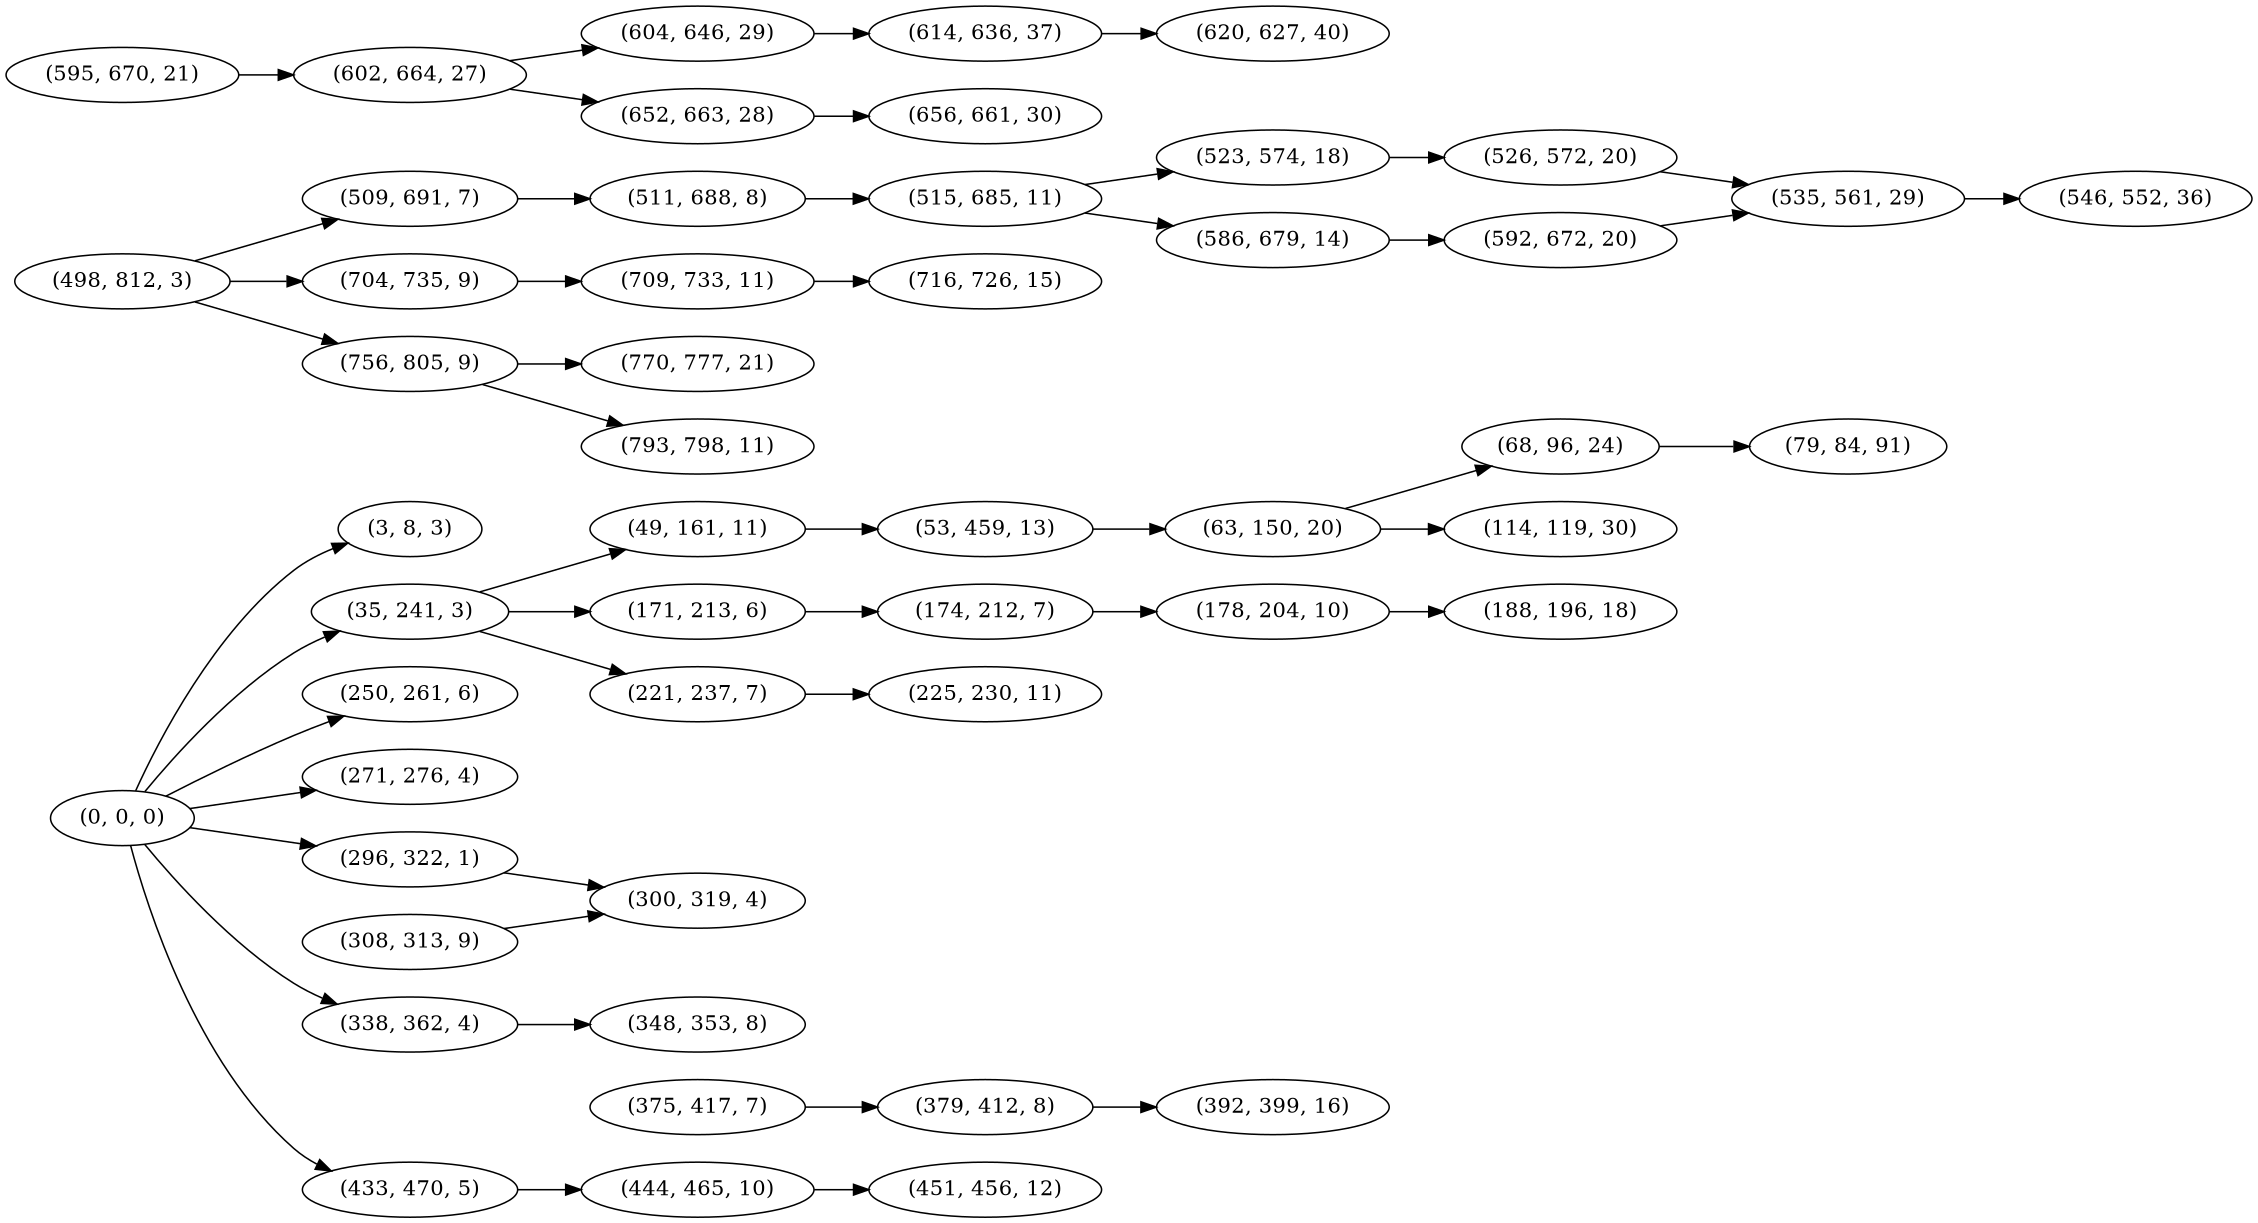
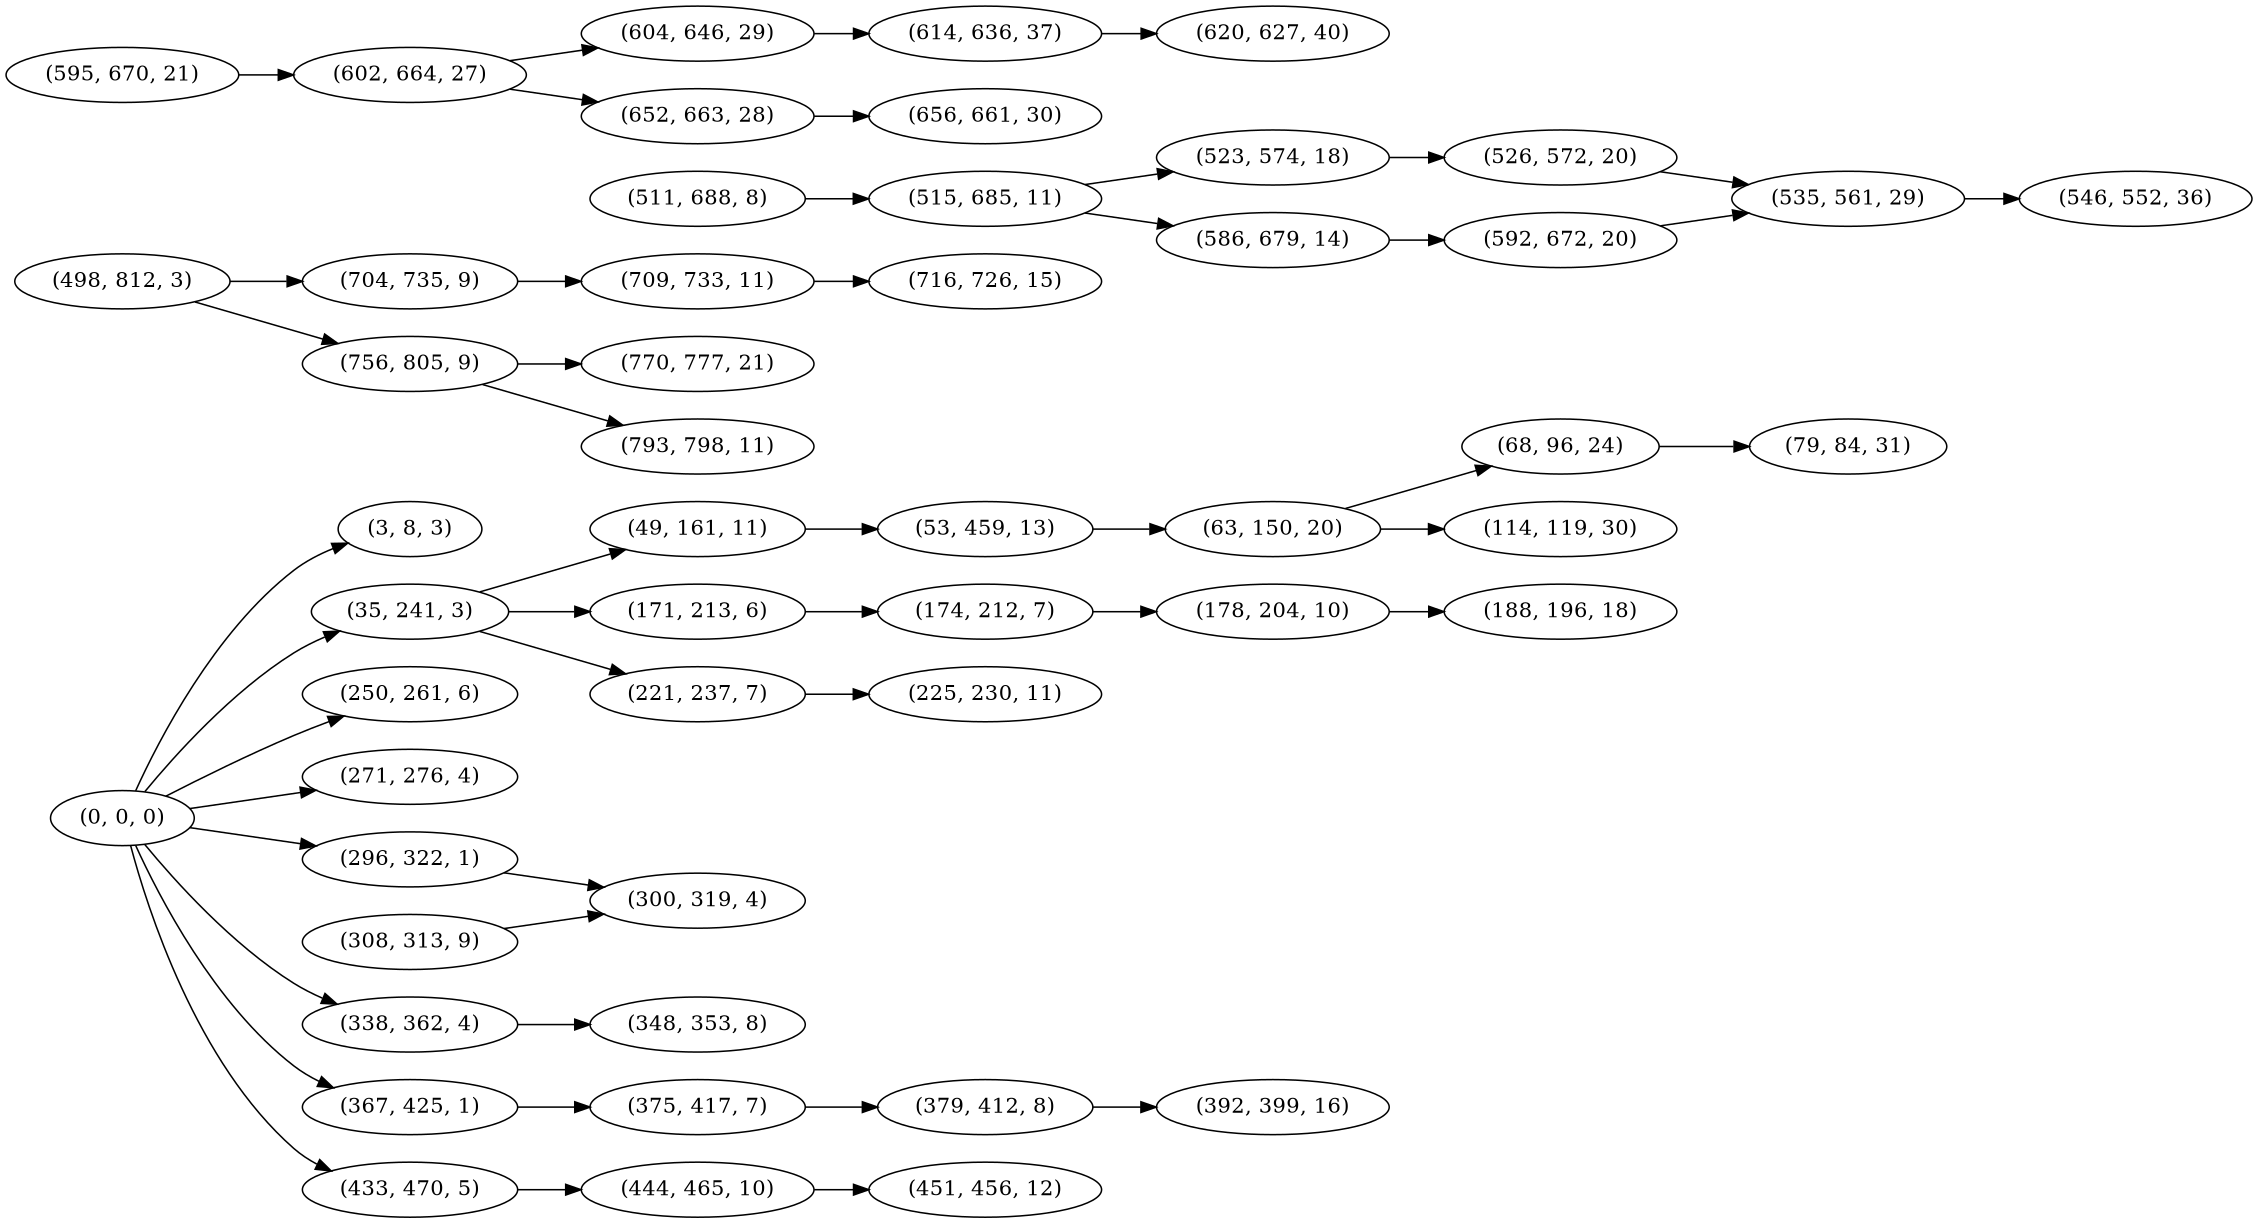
node "(509, 691, 7)": removed
node "(79, 84, 91)": label "(79, 84, 91)" -> "(79, 84, 31)"
node "(367, 425, 1)": added
